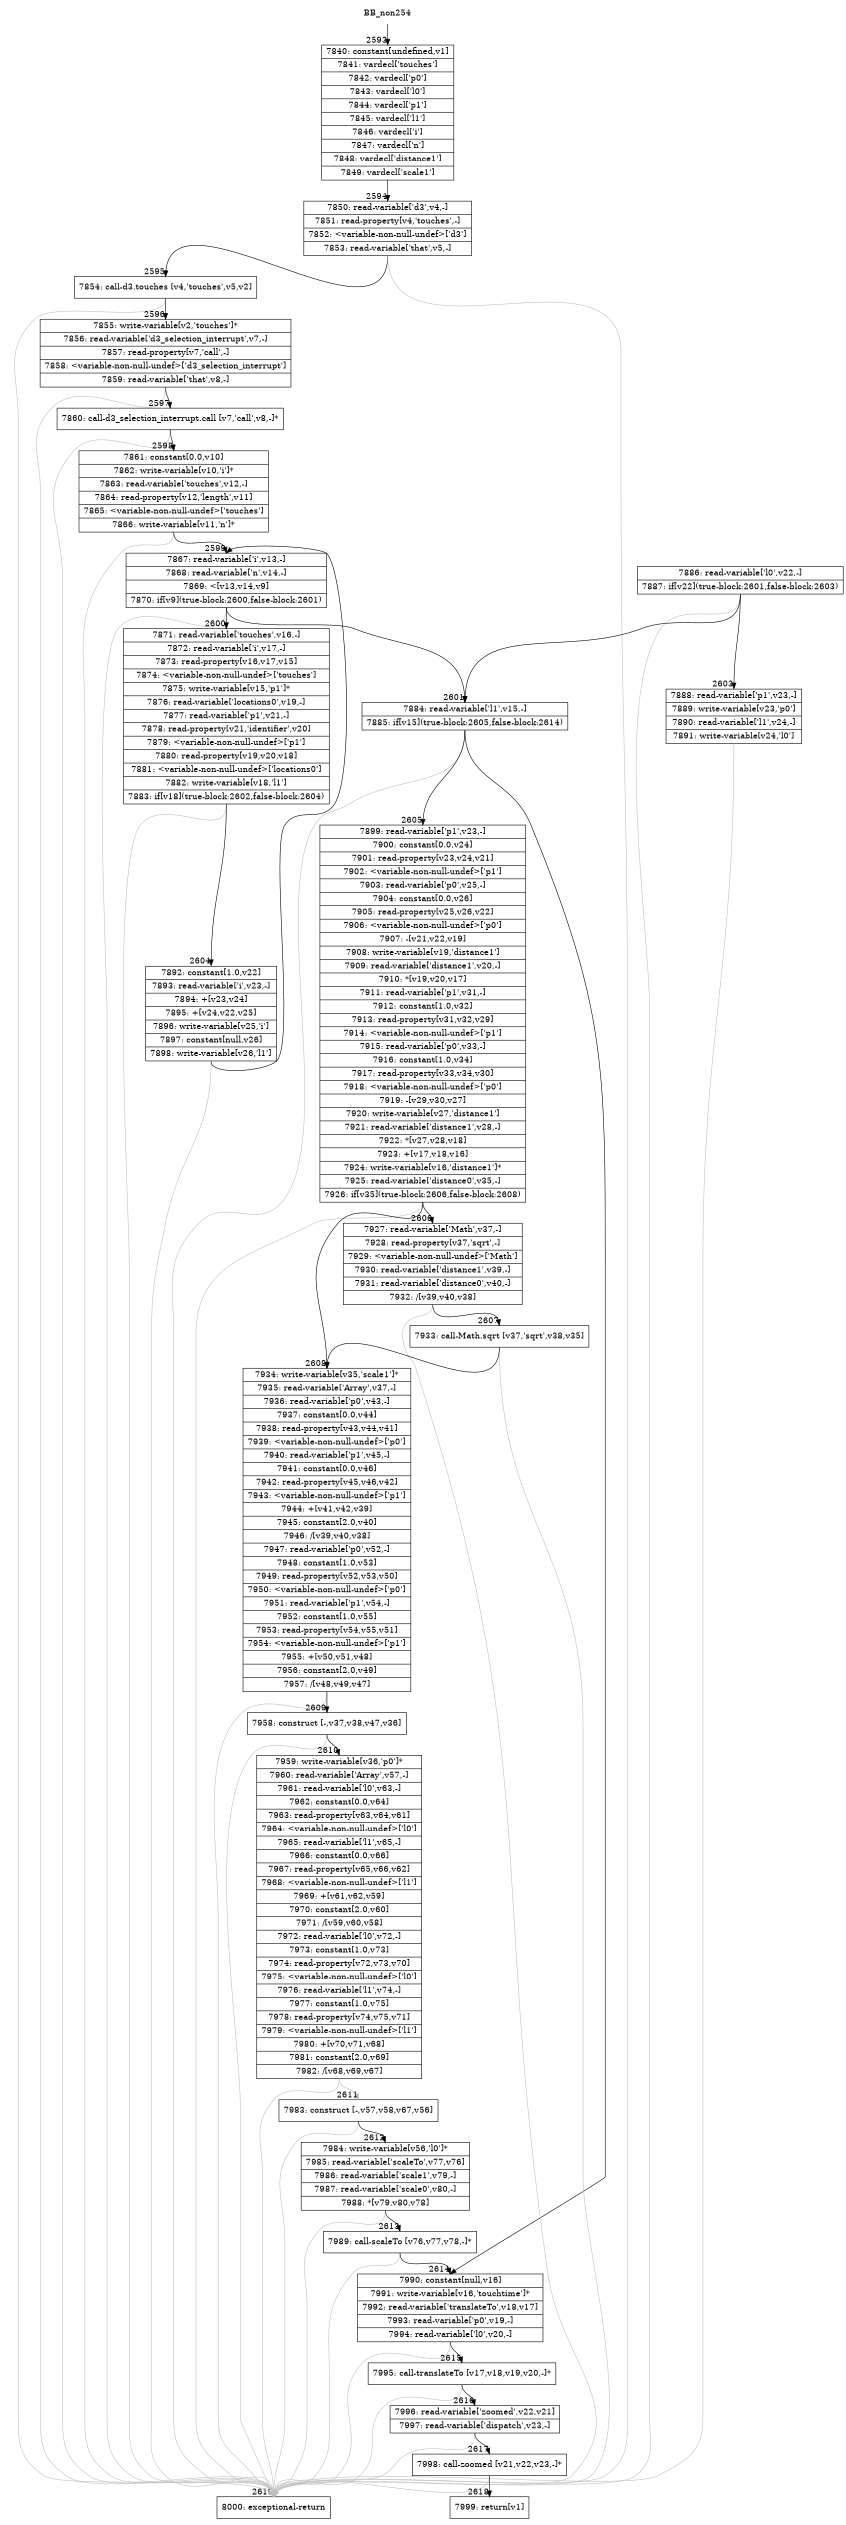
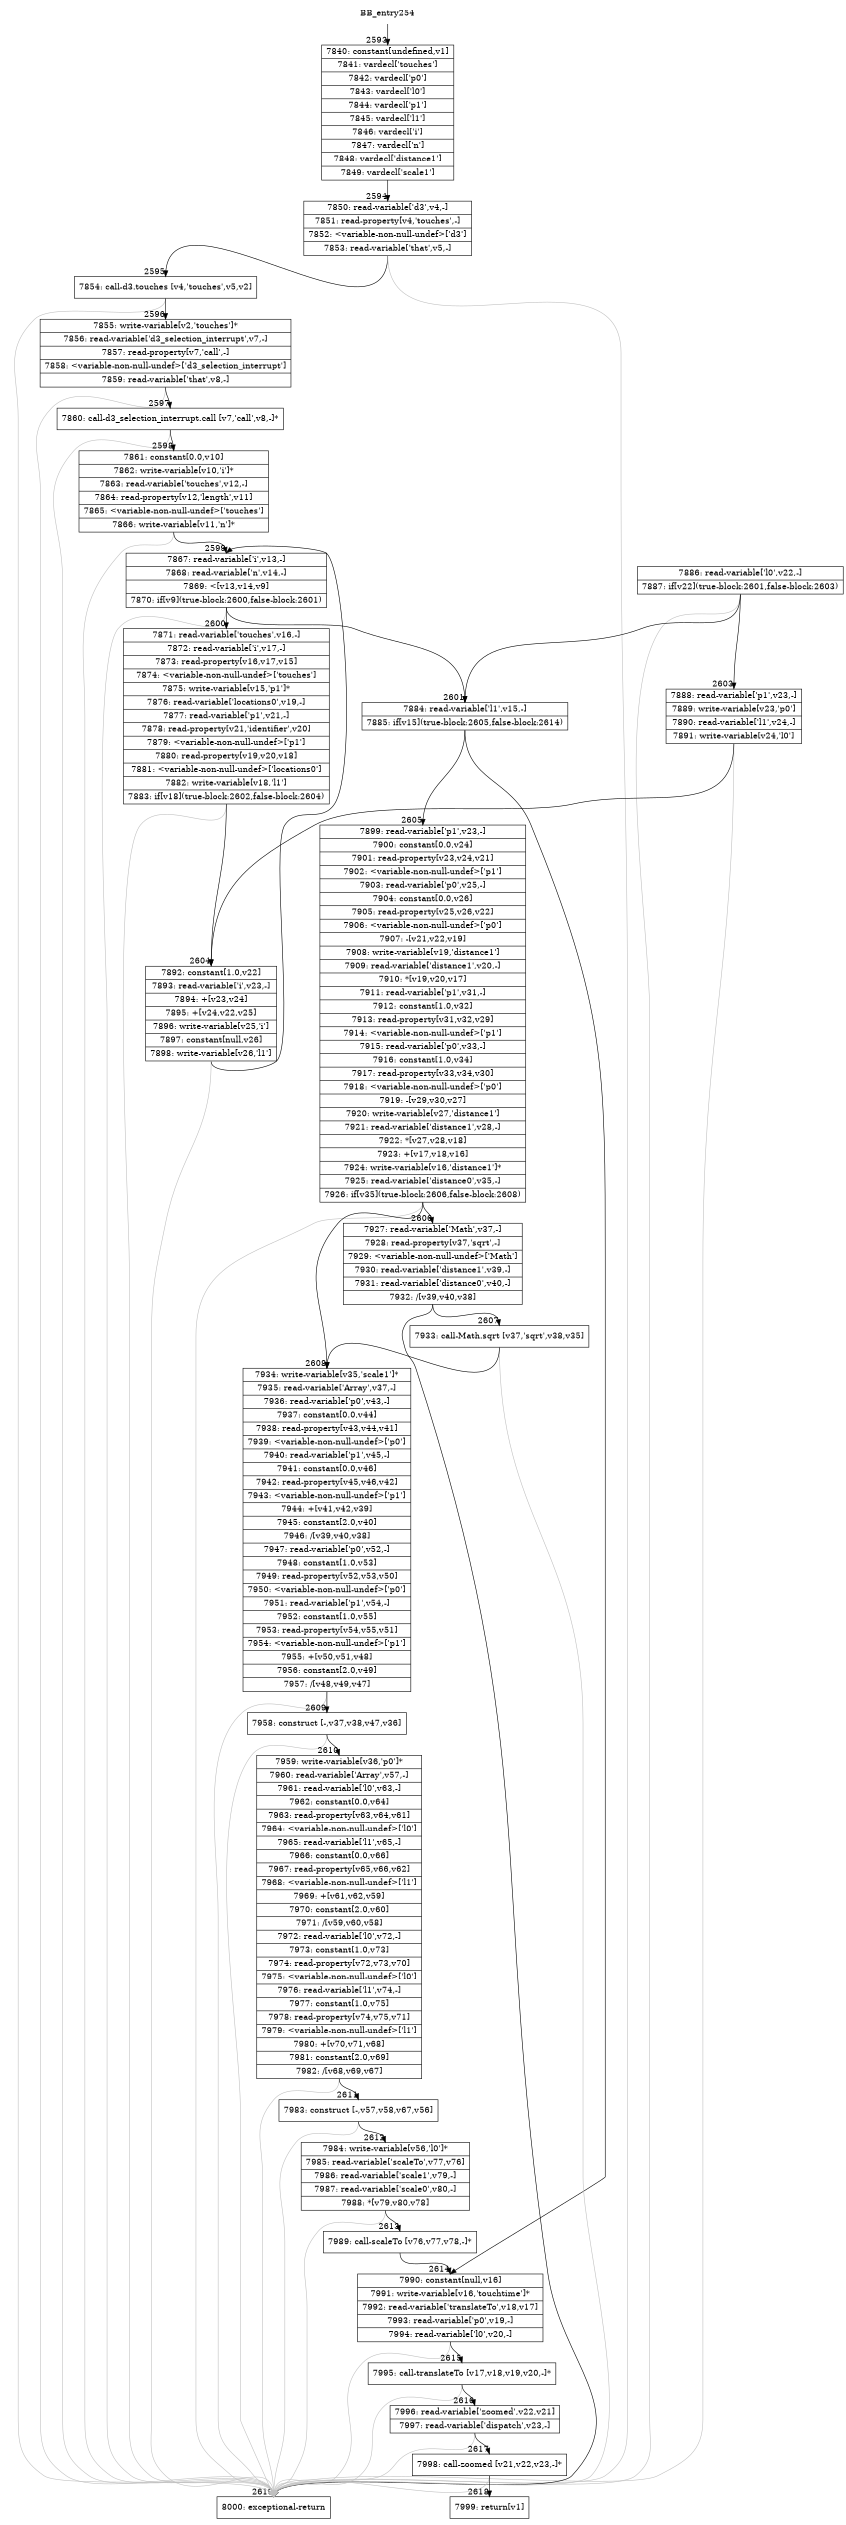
node "BB_non254": label "BB_non254" -> "BB_entry254"
edge "7888: read-variable['p1',v23,-]" -> "7892: constant[1.0,v22]": added
edge "7884: read-variable['l1',v15,-]" -> "8000: exceptional-return": removed
edge "7927: read-variable['Math',v37,-]" -> "8000: exceptional-return": color gray -> black
edge "7959: write-variable[v36,'p0']*" -> "7983: construct [-,v57,v58,v67,v56]": color gray -> black
edge "7989: call-scaleTo [v76,v77,v78,-]*" -> "8000: exceptional-return": removed
